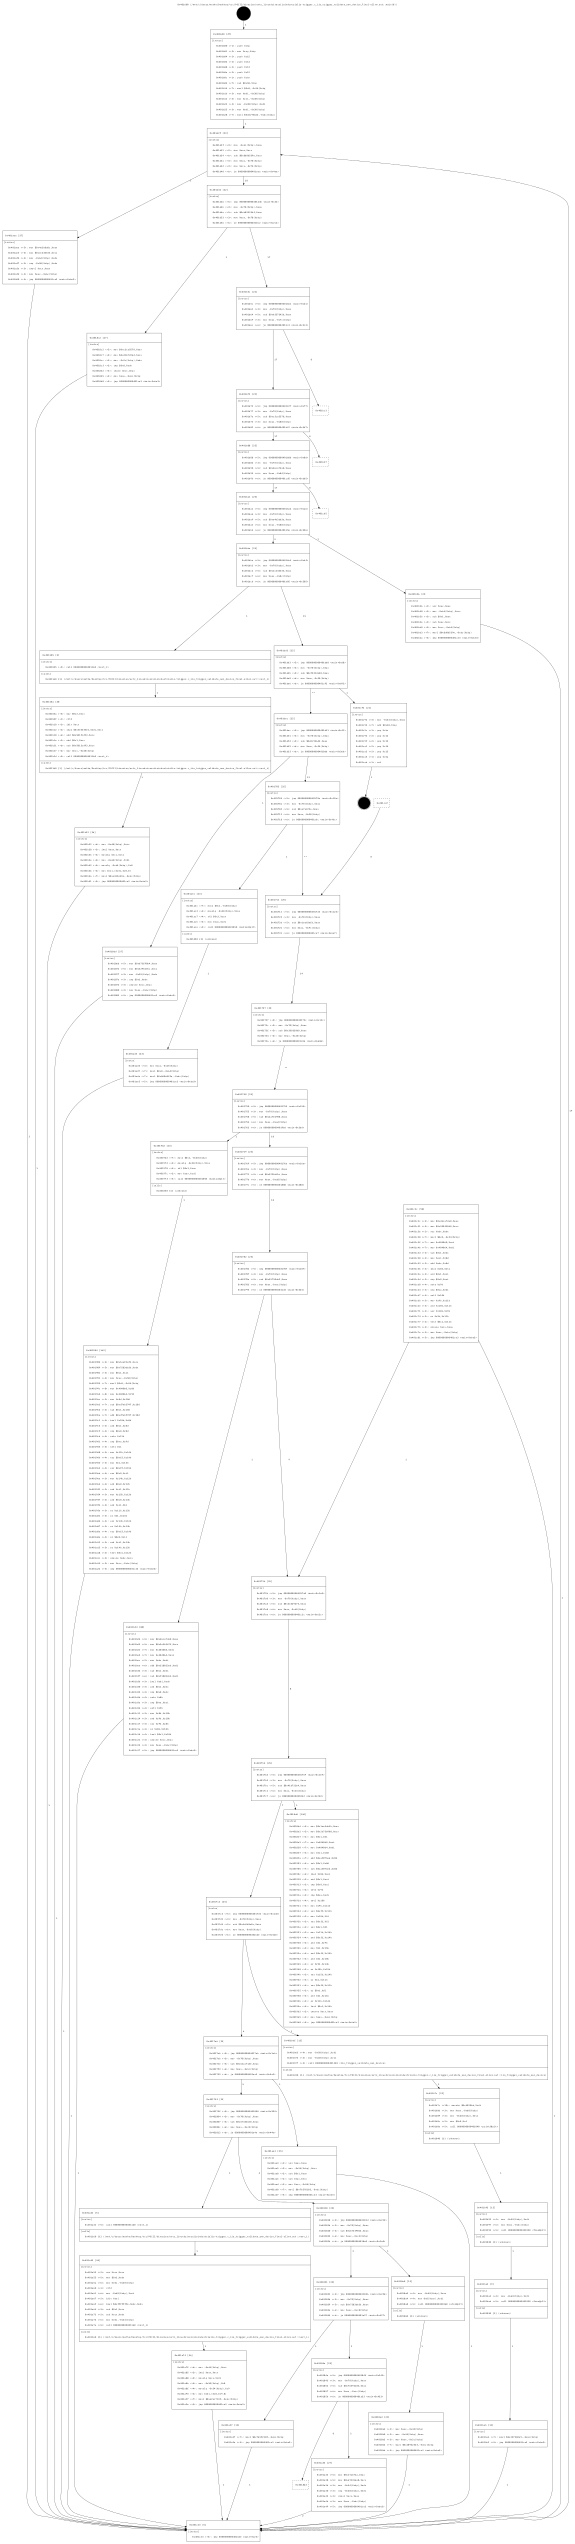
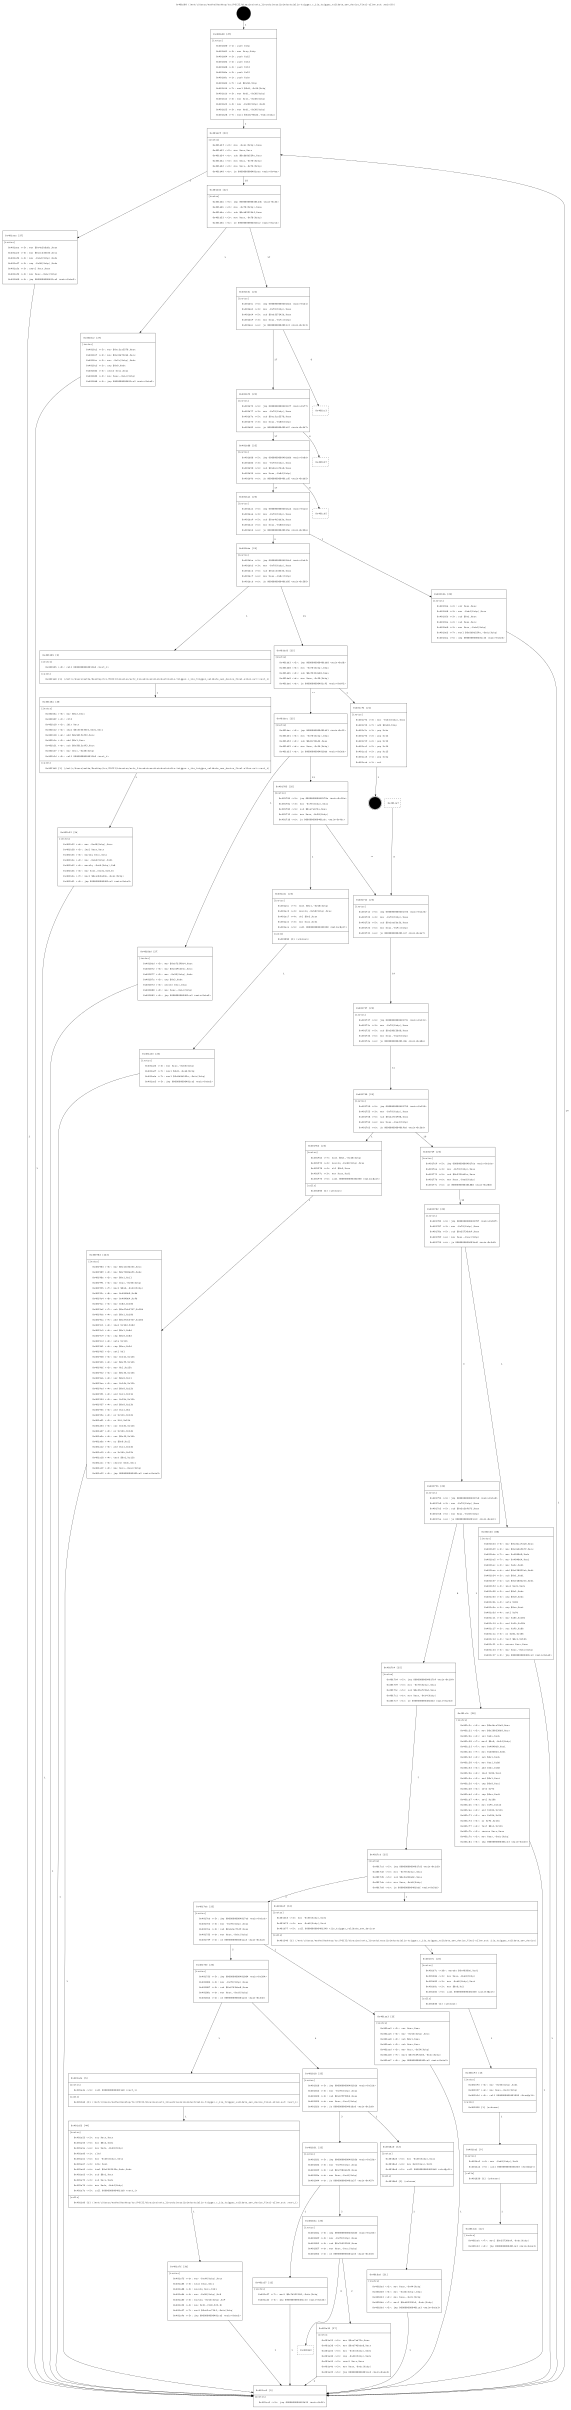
edge "0x401c2c [90]" -> "0x40179b [25]": reversed
node "0x4018dd [144]": removed
edge "0x401bab [12]" -> "0x401ce3 [5]": removed, label "1"
